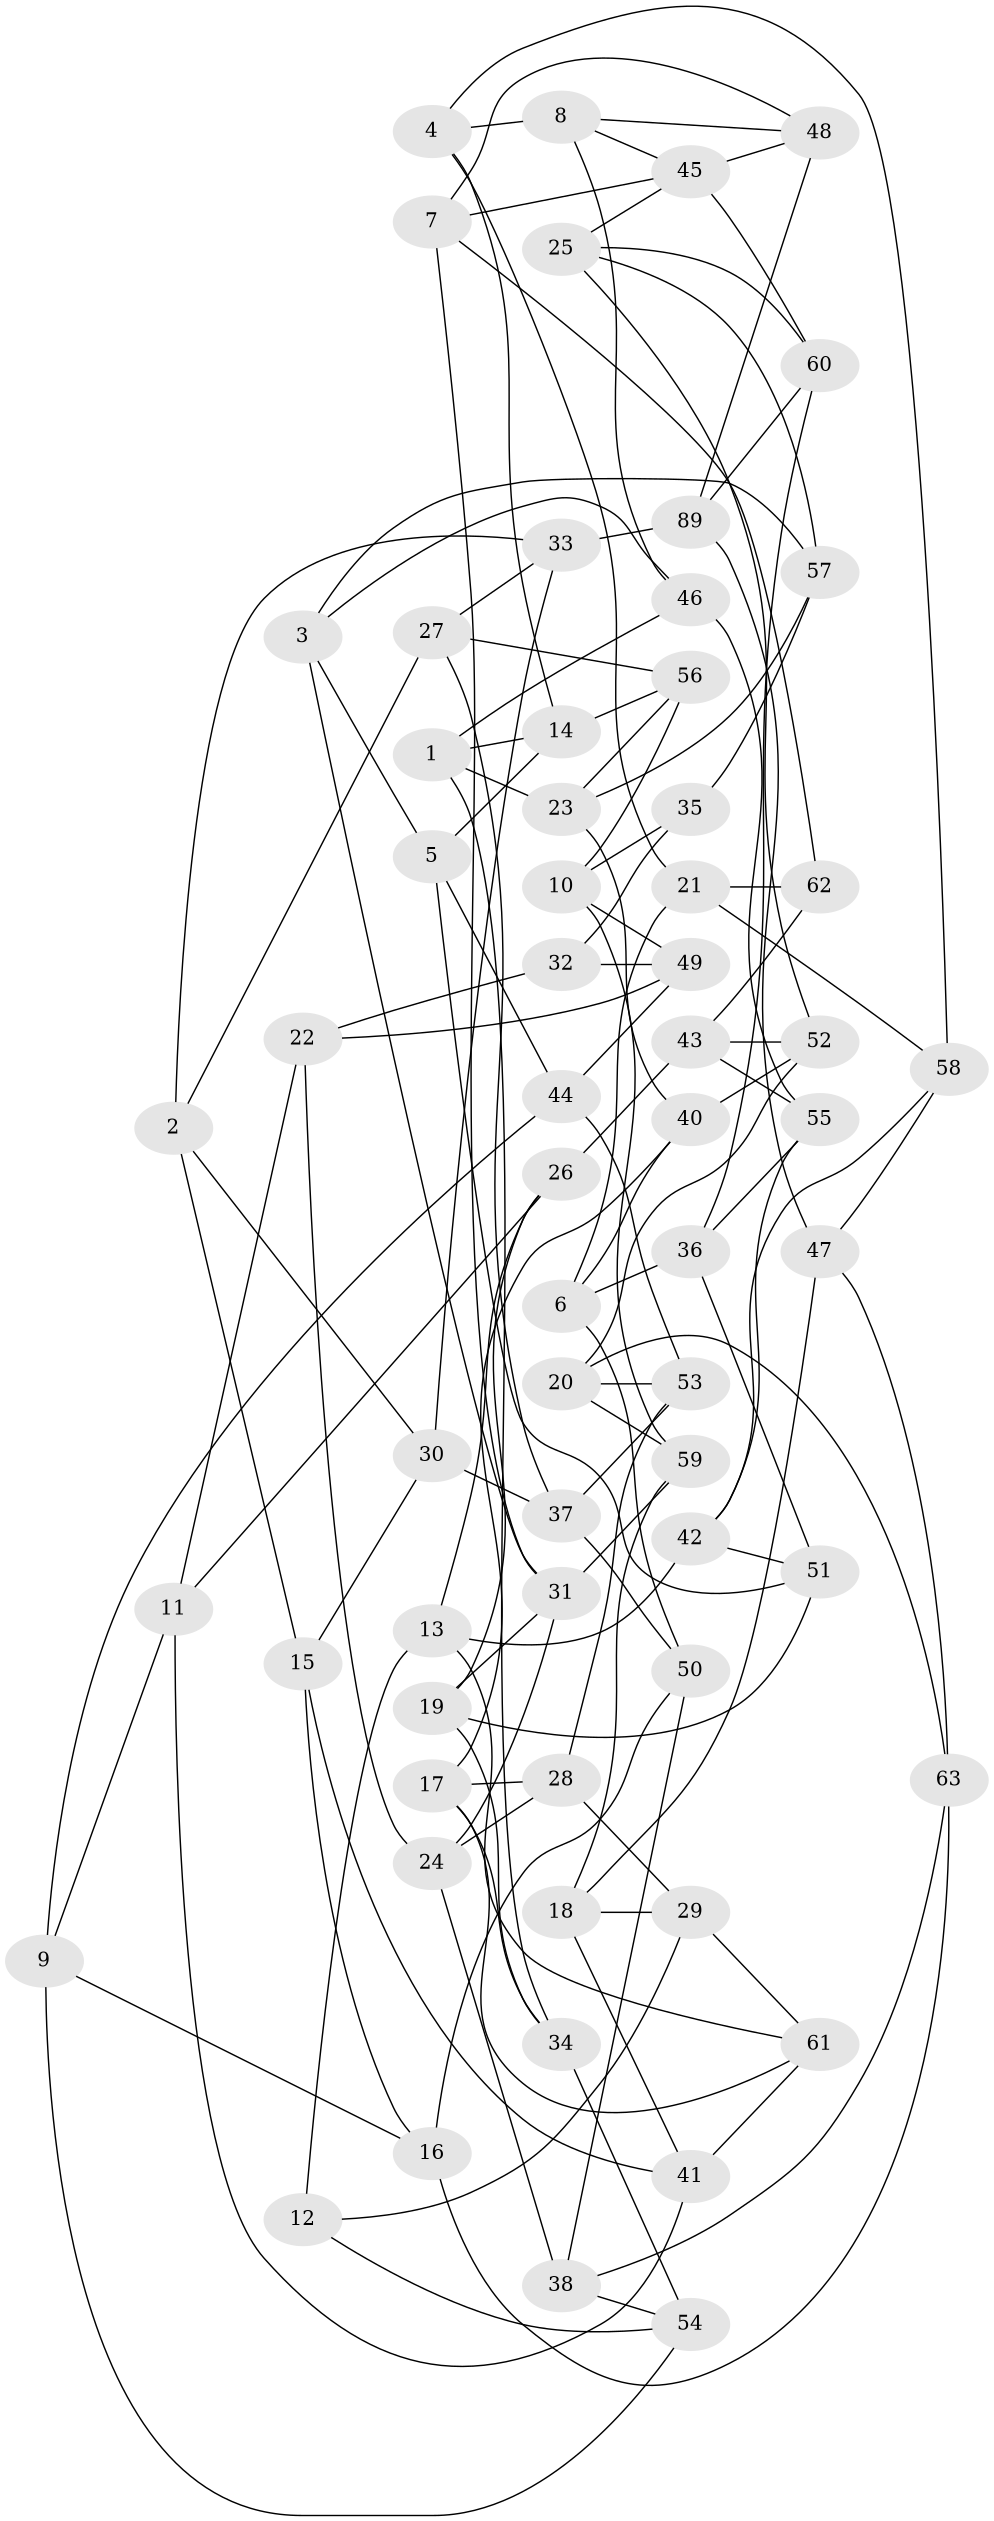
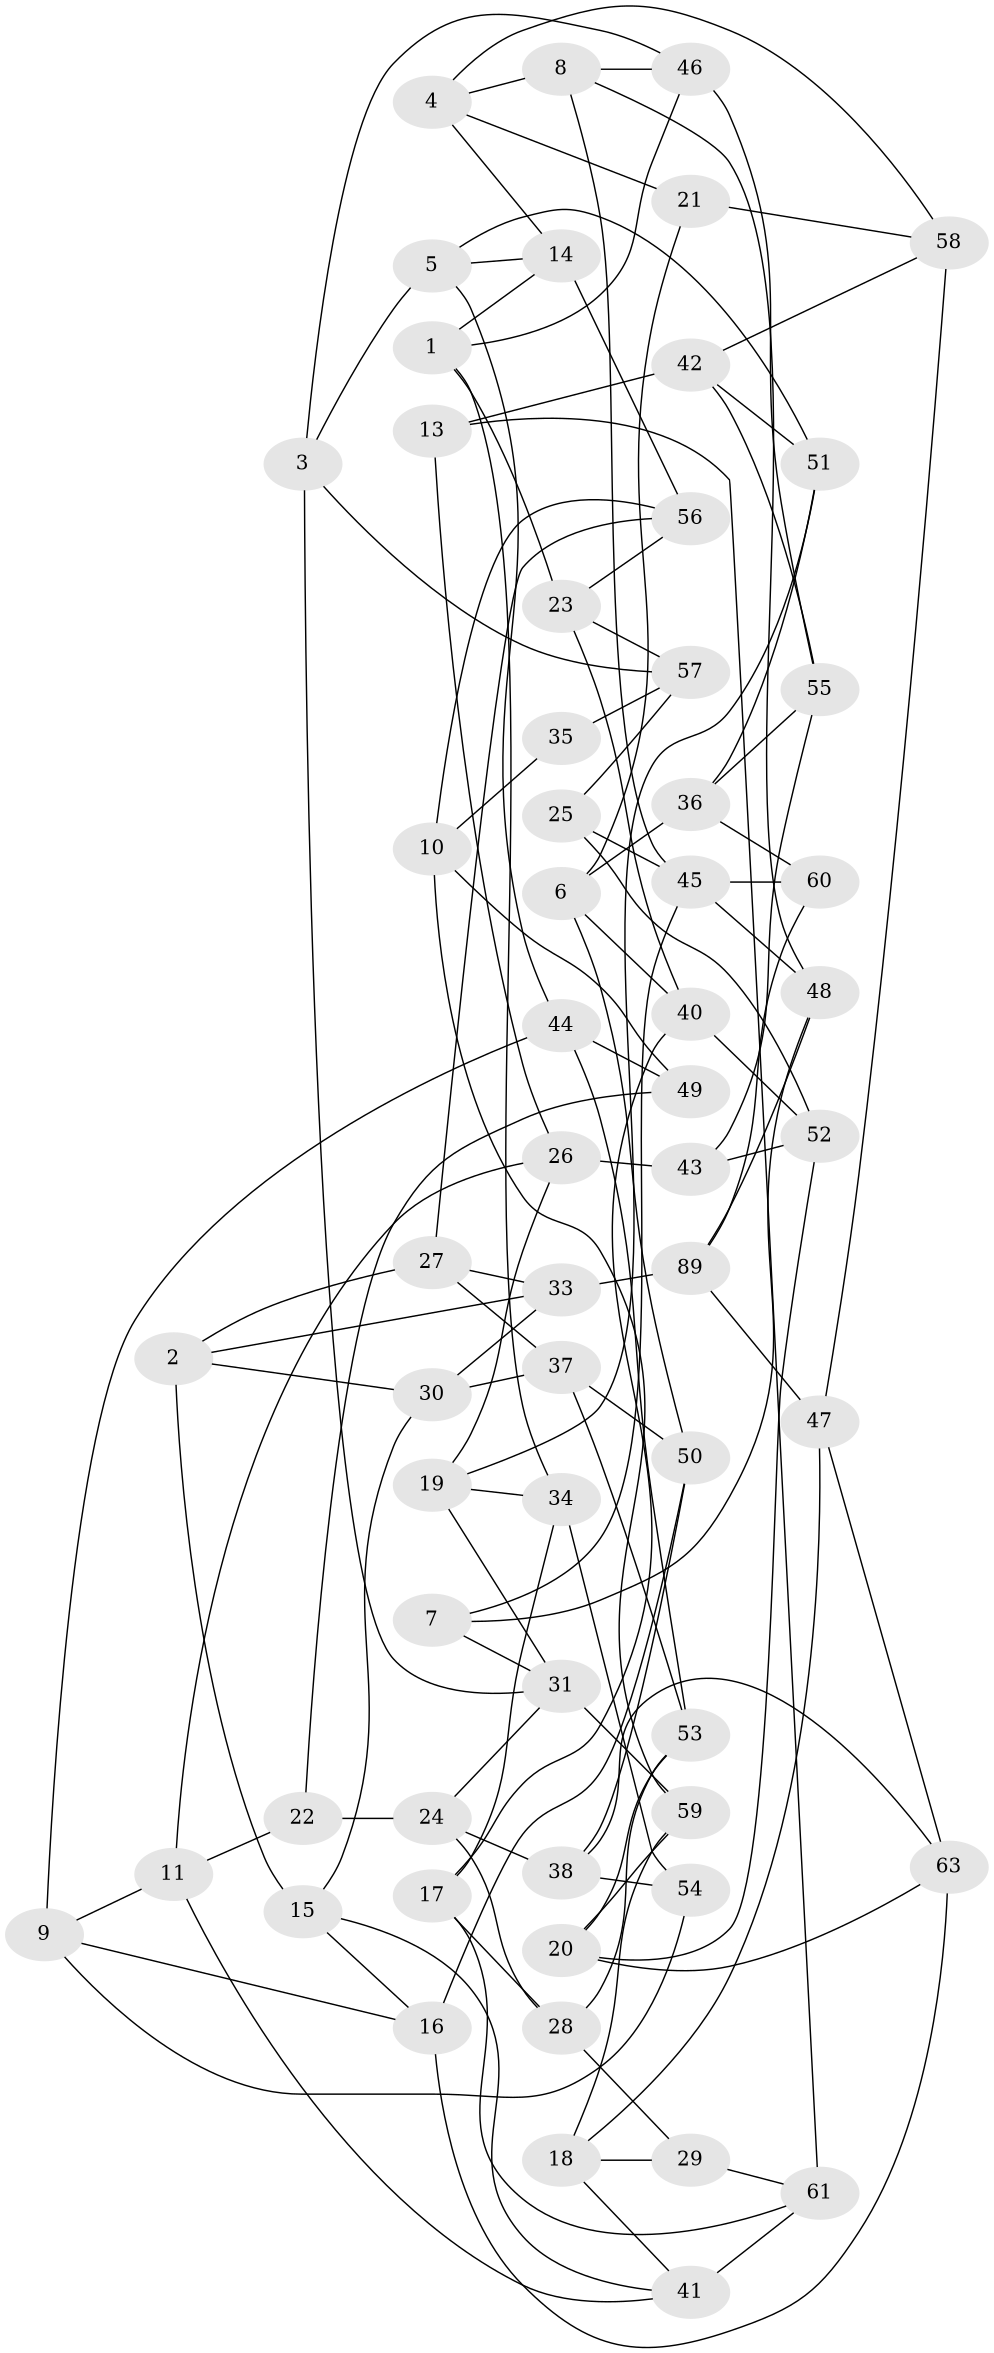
edge "25" -- "60": removed
node "62": removed
node "32": removed
node "12": removed
